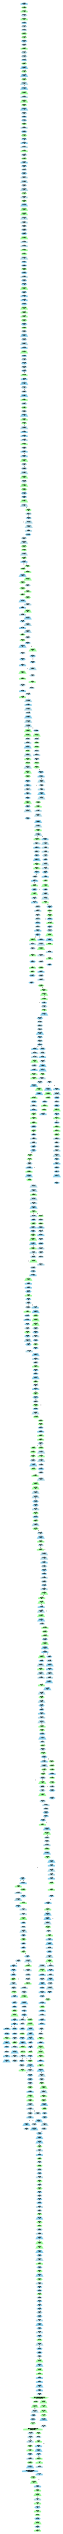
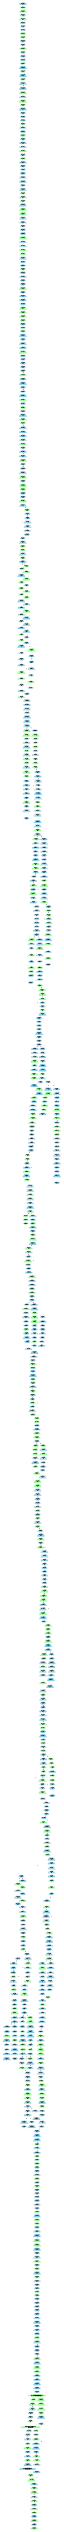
node "0x004308e5 shll": removed
